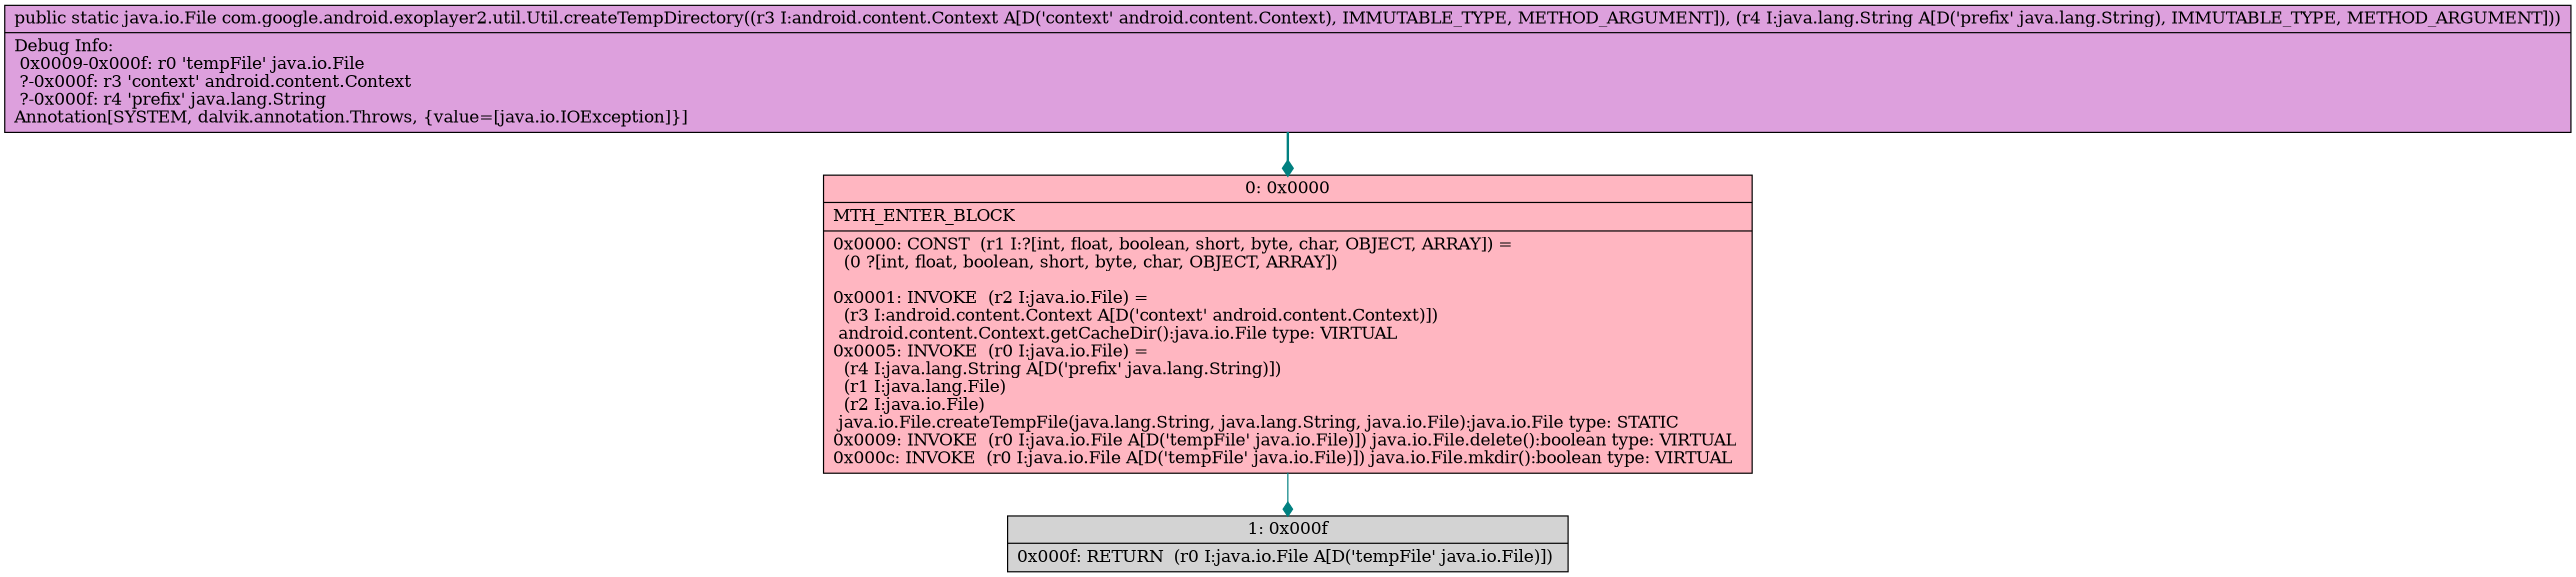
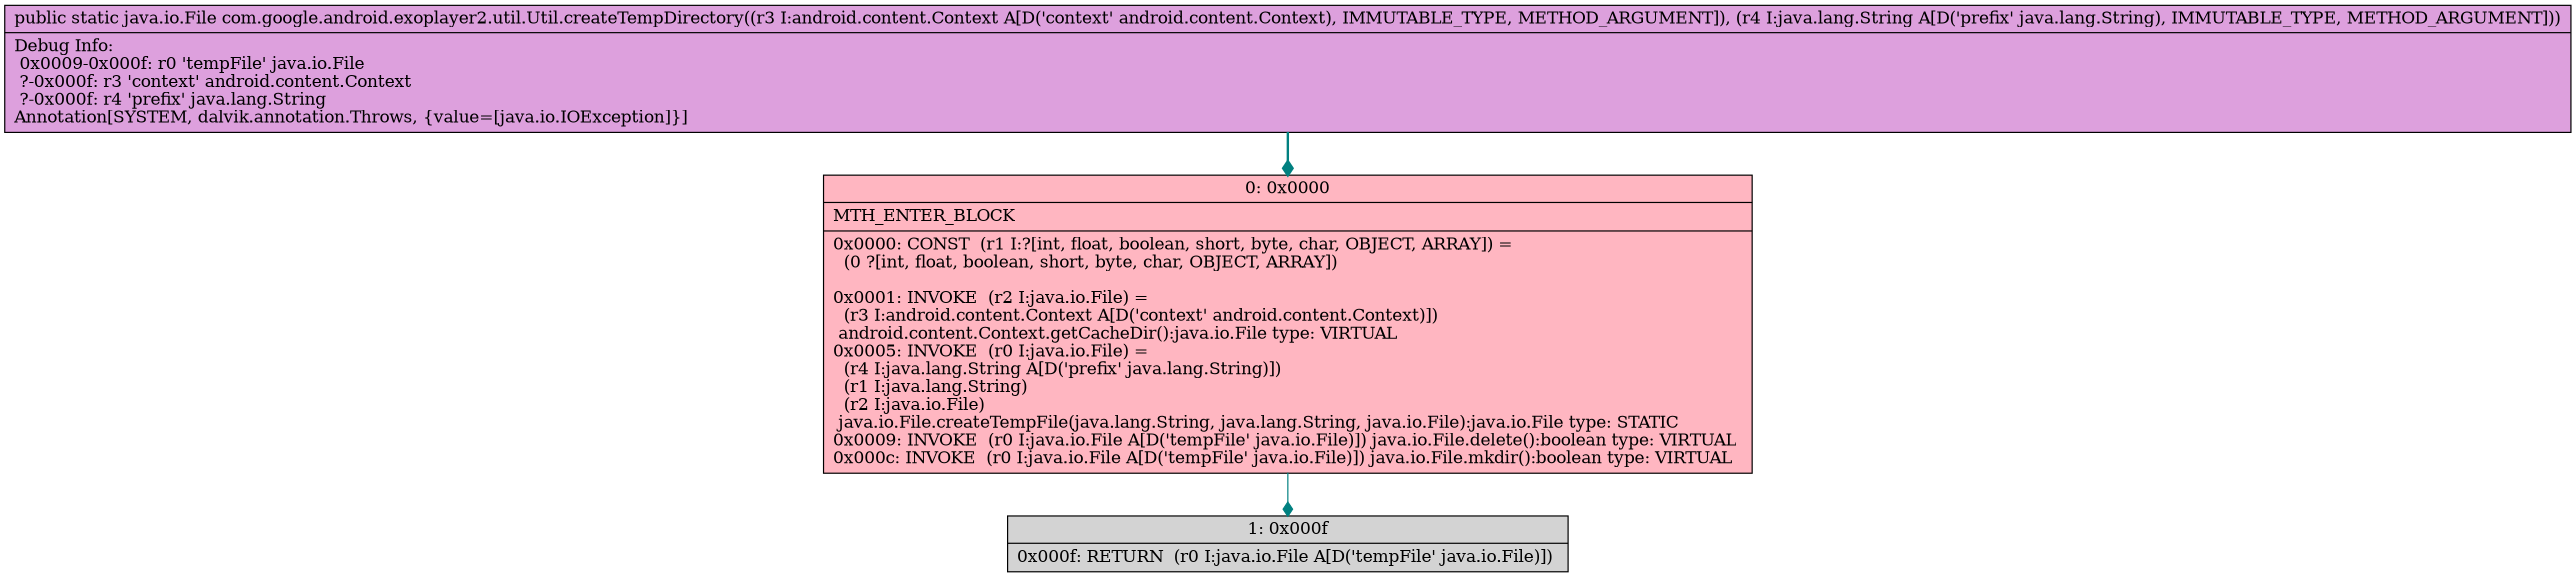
node "0: 0x0000": text "(r1 I:java.lang.File)" -> "(r1 I:java.lang.String)"
